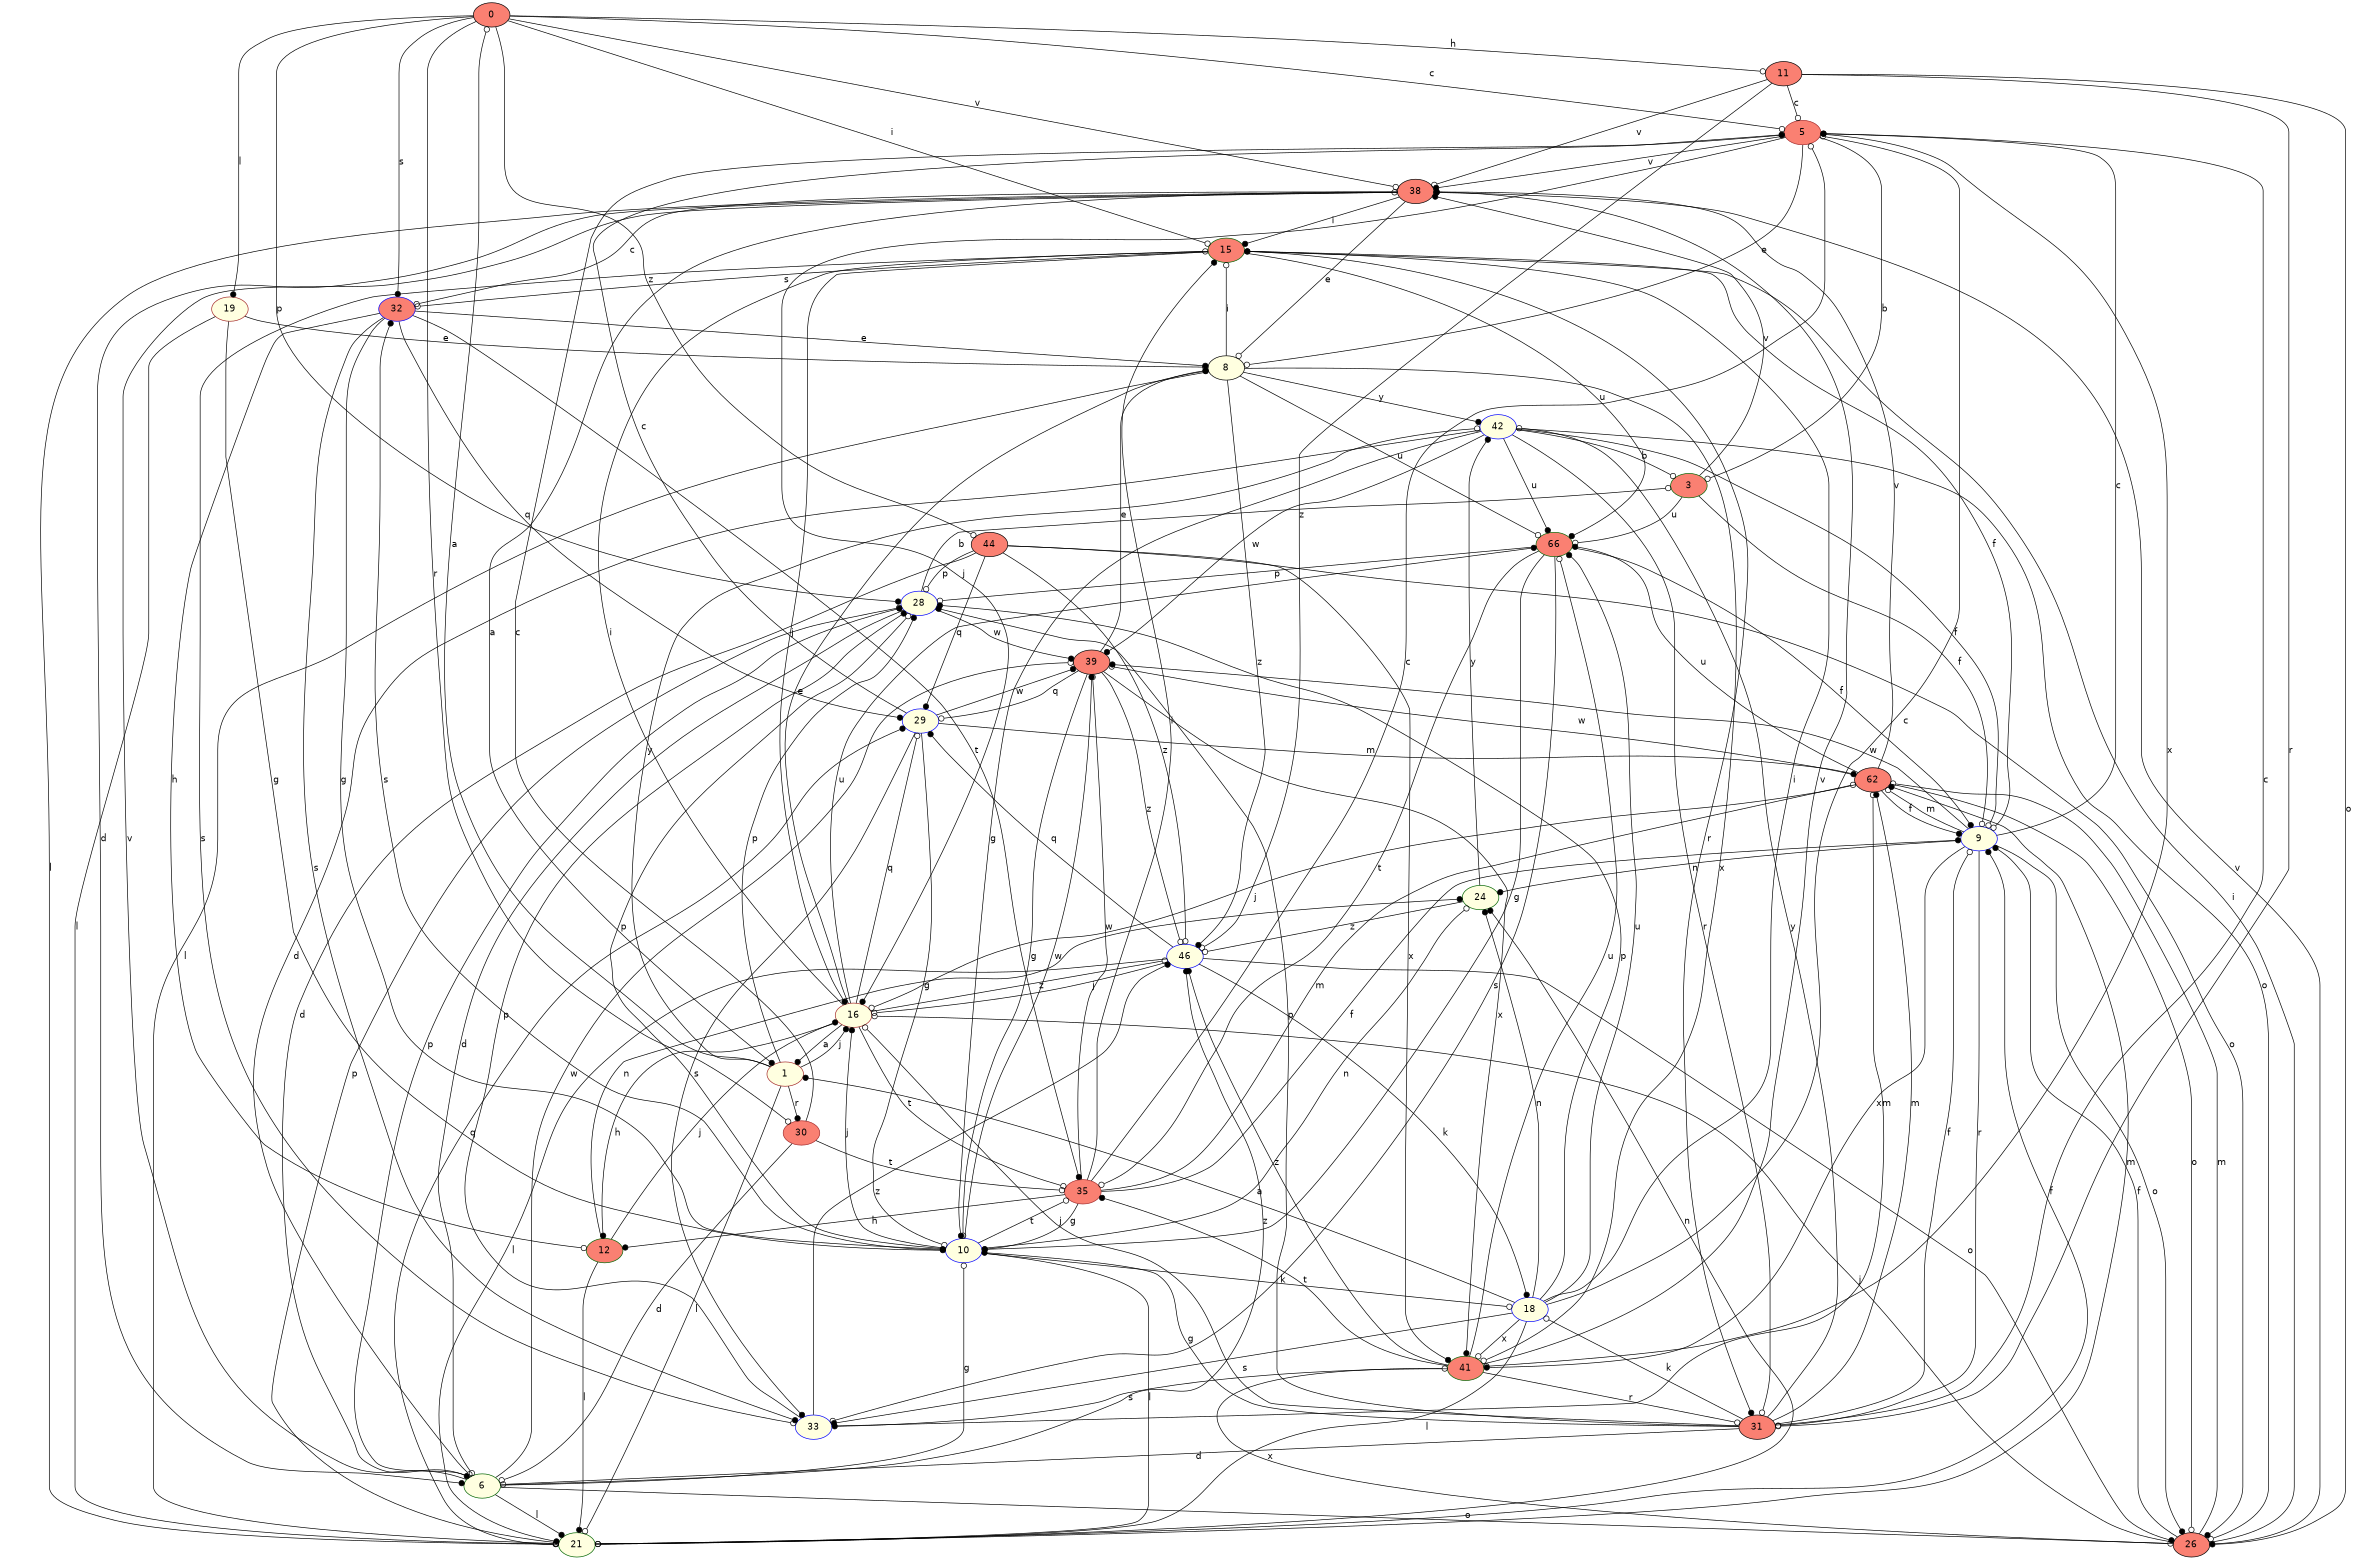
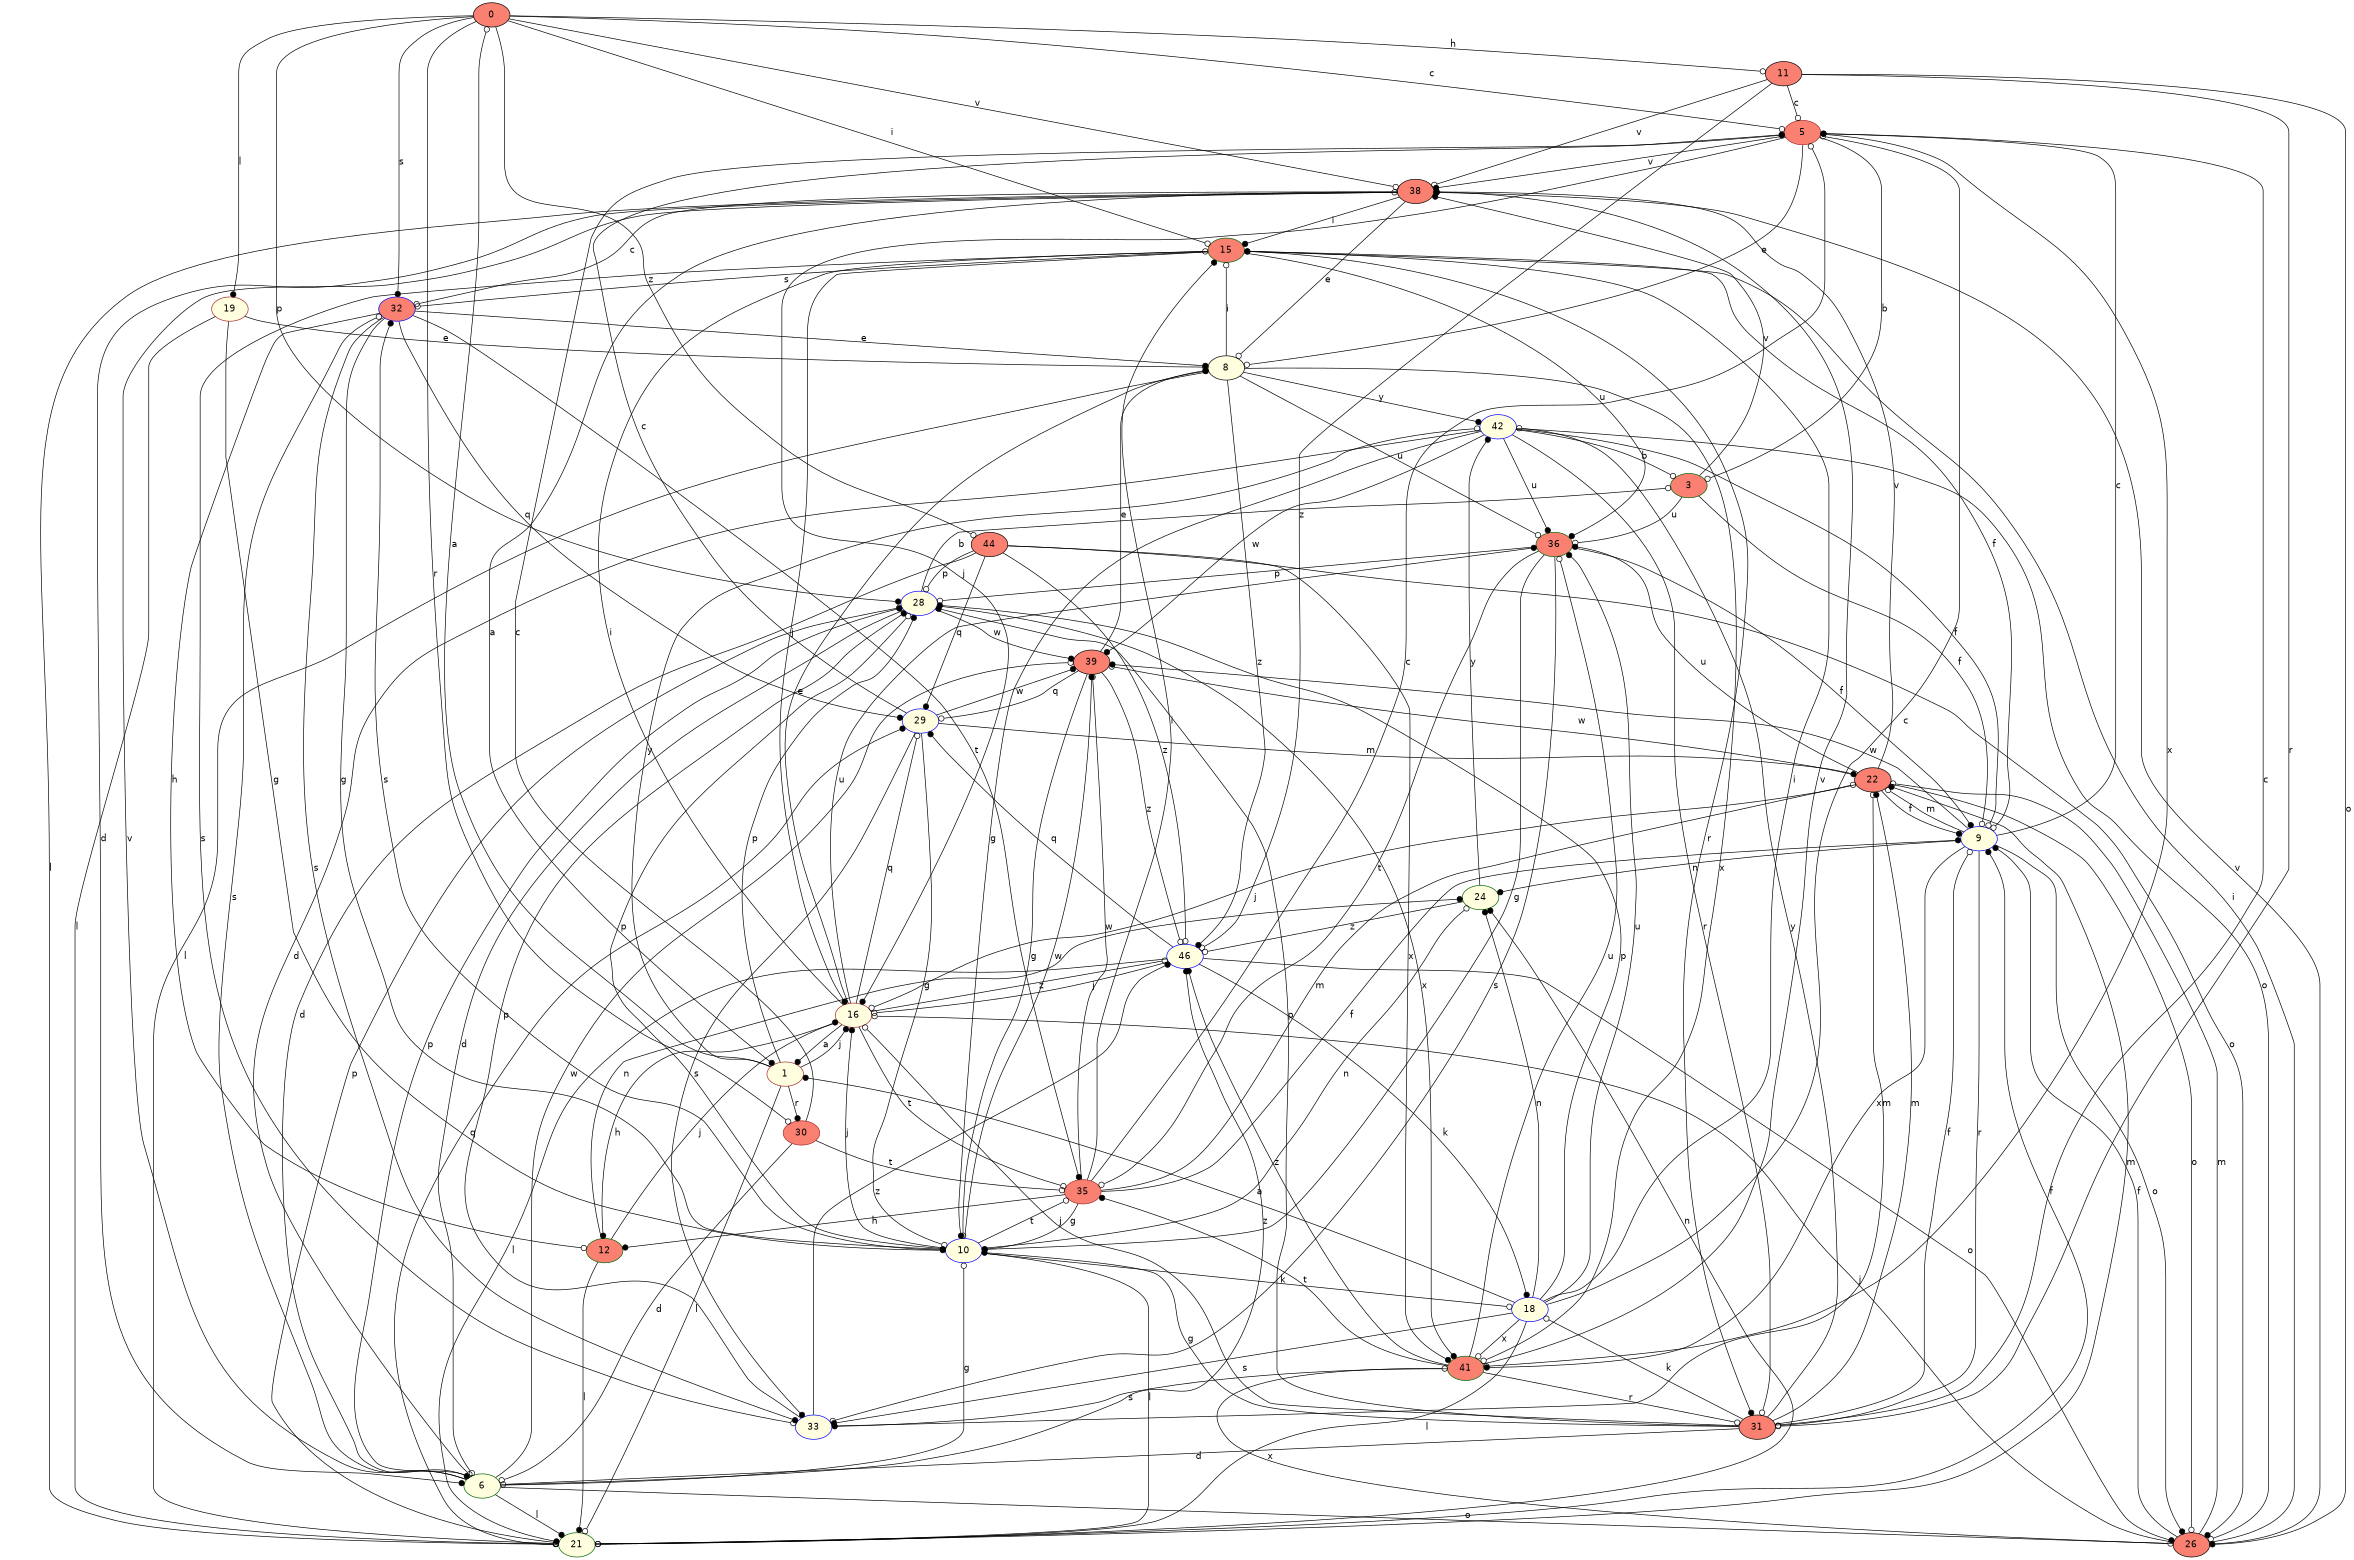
node "66": label "66" -> "36"
node "62": label "62" -> "22"
edge "39" -> "41": now "28" -> "41"
edge "6" -> "32": added, label "s"
